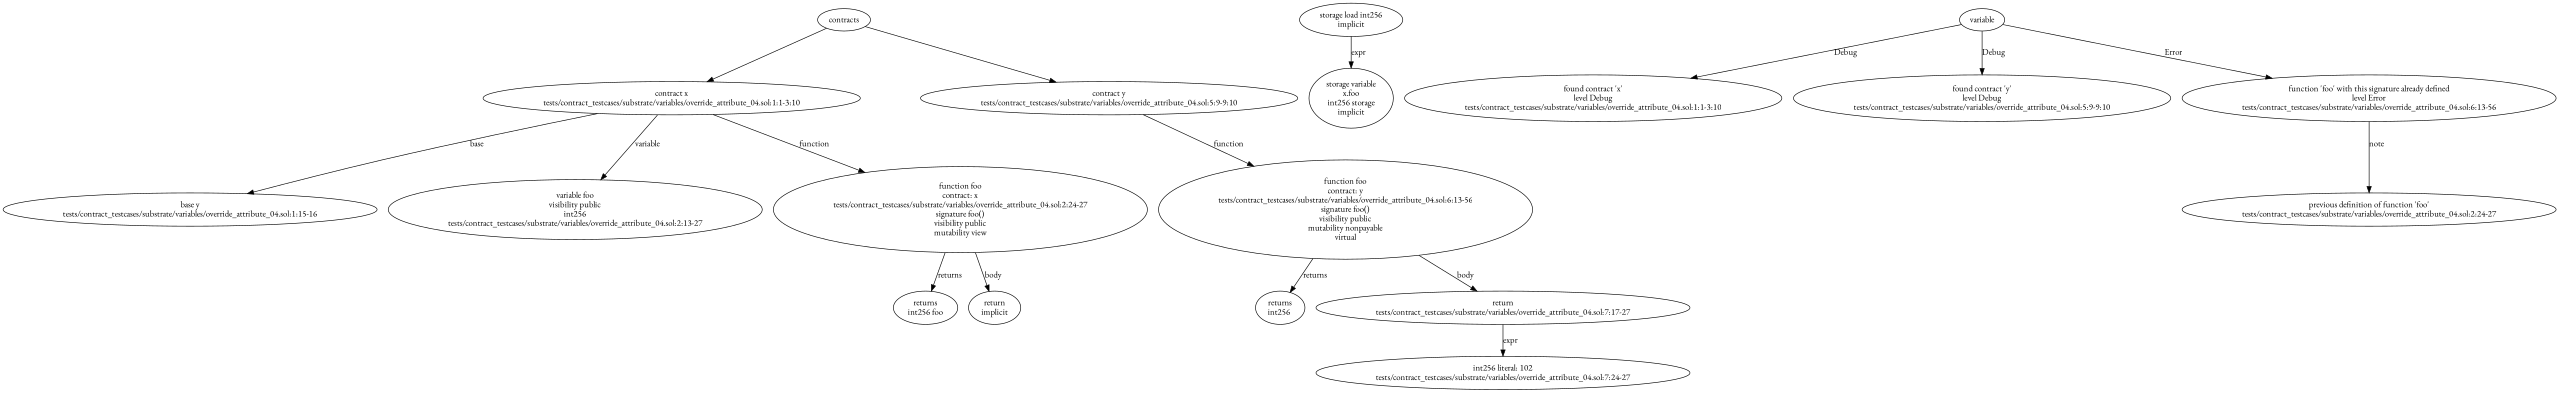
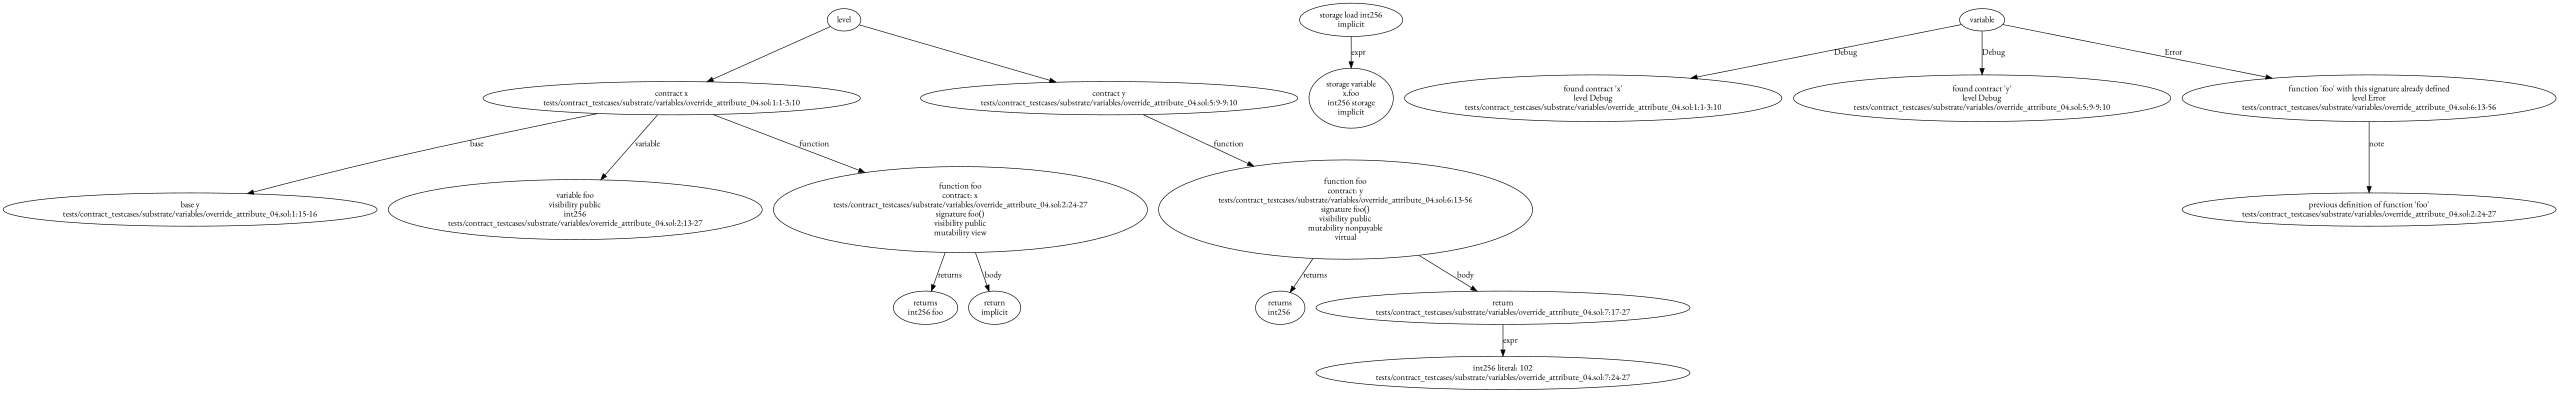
node "contracts": label "contracts" -> "level"
